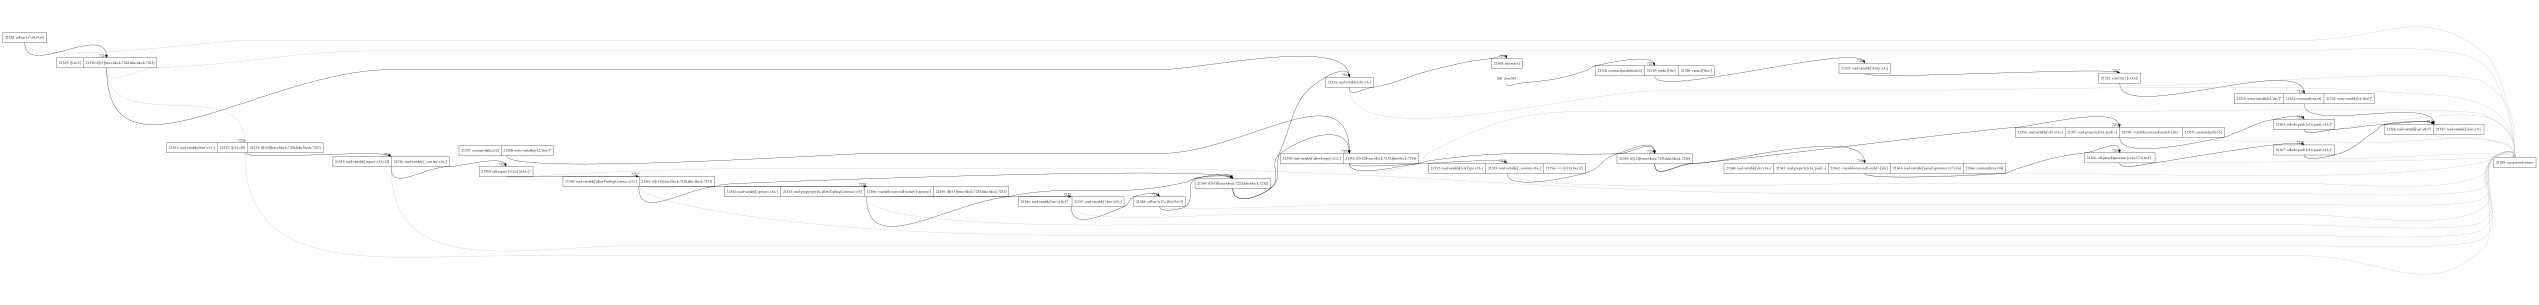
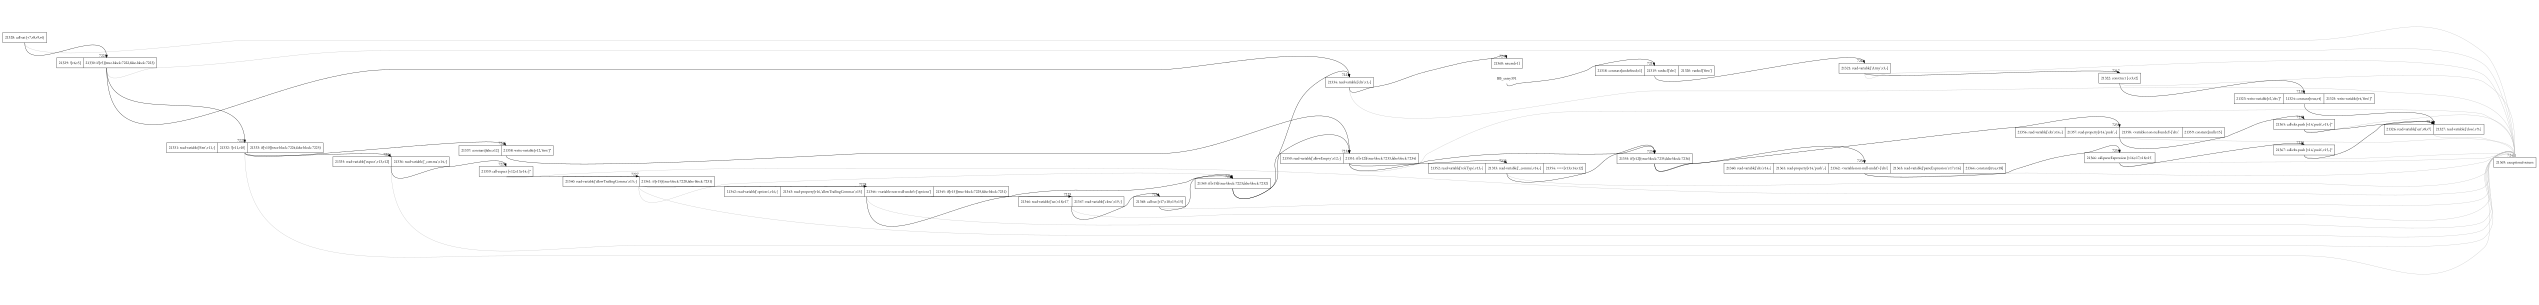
edge "21321: read-variable['Array',v3,-]" -> "21369: exceptional-return": added
node "BB_close391": label "BB_close391" -> "BB_entry391"
edge "21329: ![v6,v5]" -> "21331: read-variable['first',v11,-]": color gray -> black
edge "21331: read-variable['first',v11,-]" -> "21337: constant[false,v12]": added
edge "21340: read-variable['allowTrailingComma',v15,-]" -> "21349: if[v15](true-block:7223,false-block:7232)": color black -> gray
